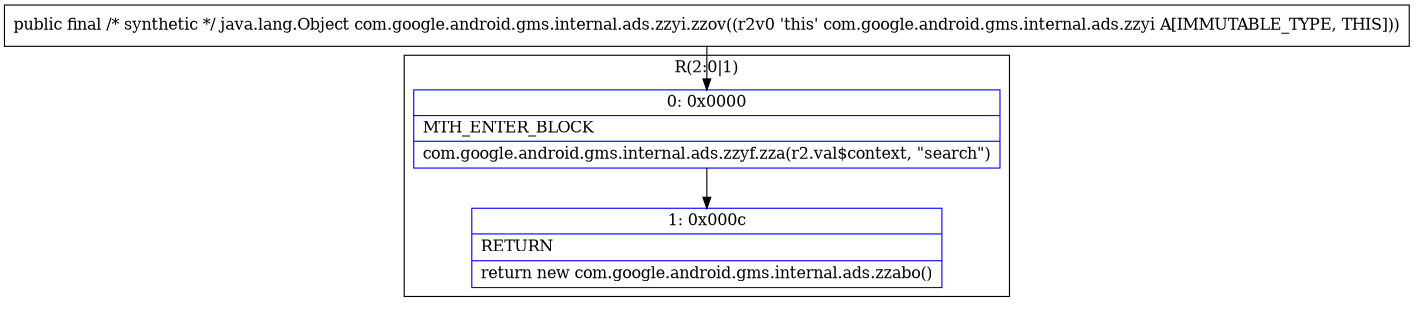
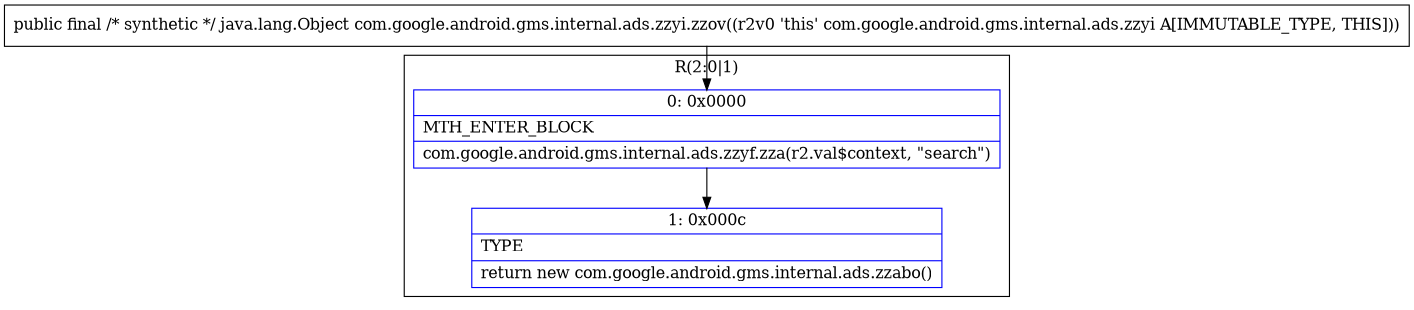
node "1: 0x000c": text "RETURN" -> "TYPE"
